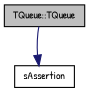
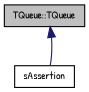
edge "TQueue::TQueue" -> "sAssertion": reversed
